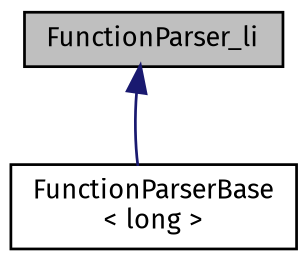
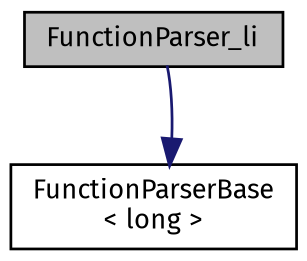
edge "FunctionParserBase < long >" -> "FunctionParser_li": reversed
